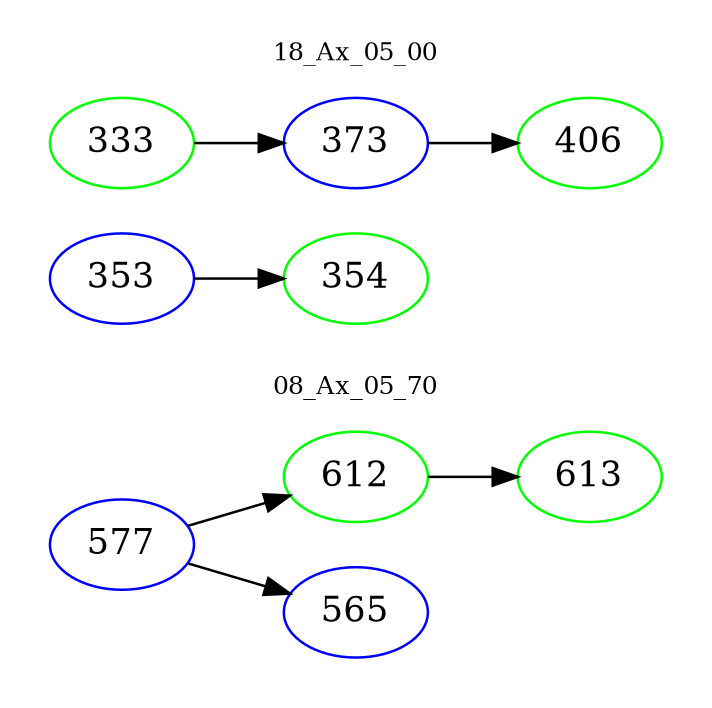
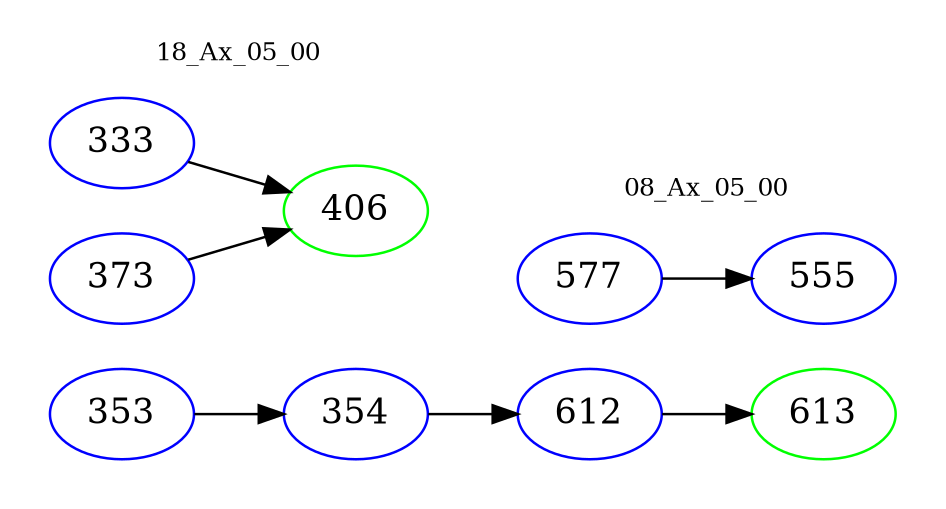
node "333": color green -> blue
edge "333" -> "373": now "333" -> "406"
node "354": color green -> blue
cluster "08_Ax_05_70": label "08_Ax_05_70" -> "08_Ax_05_00"
node "612": color green -> blue
edge "577" -> "612": now "354" -> "612"
node "565": label "565" -> "555"
